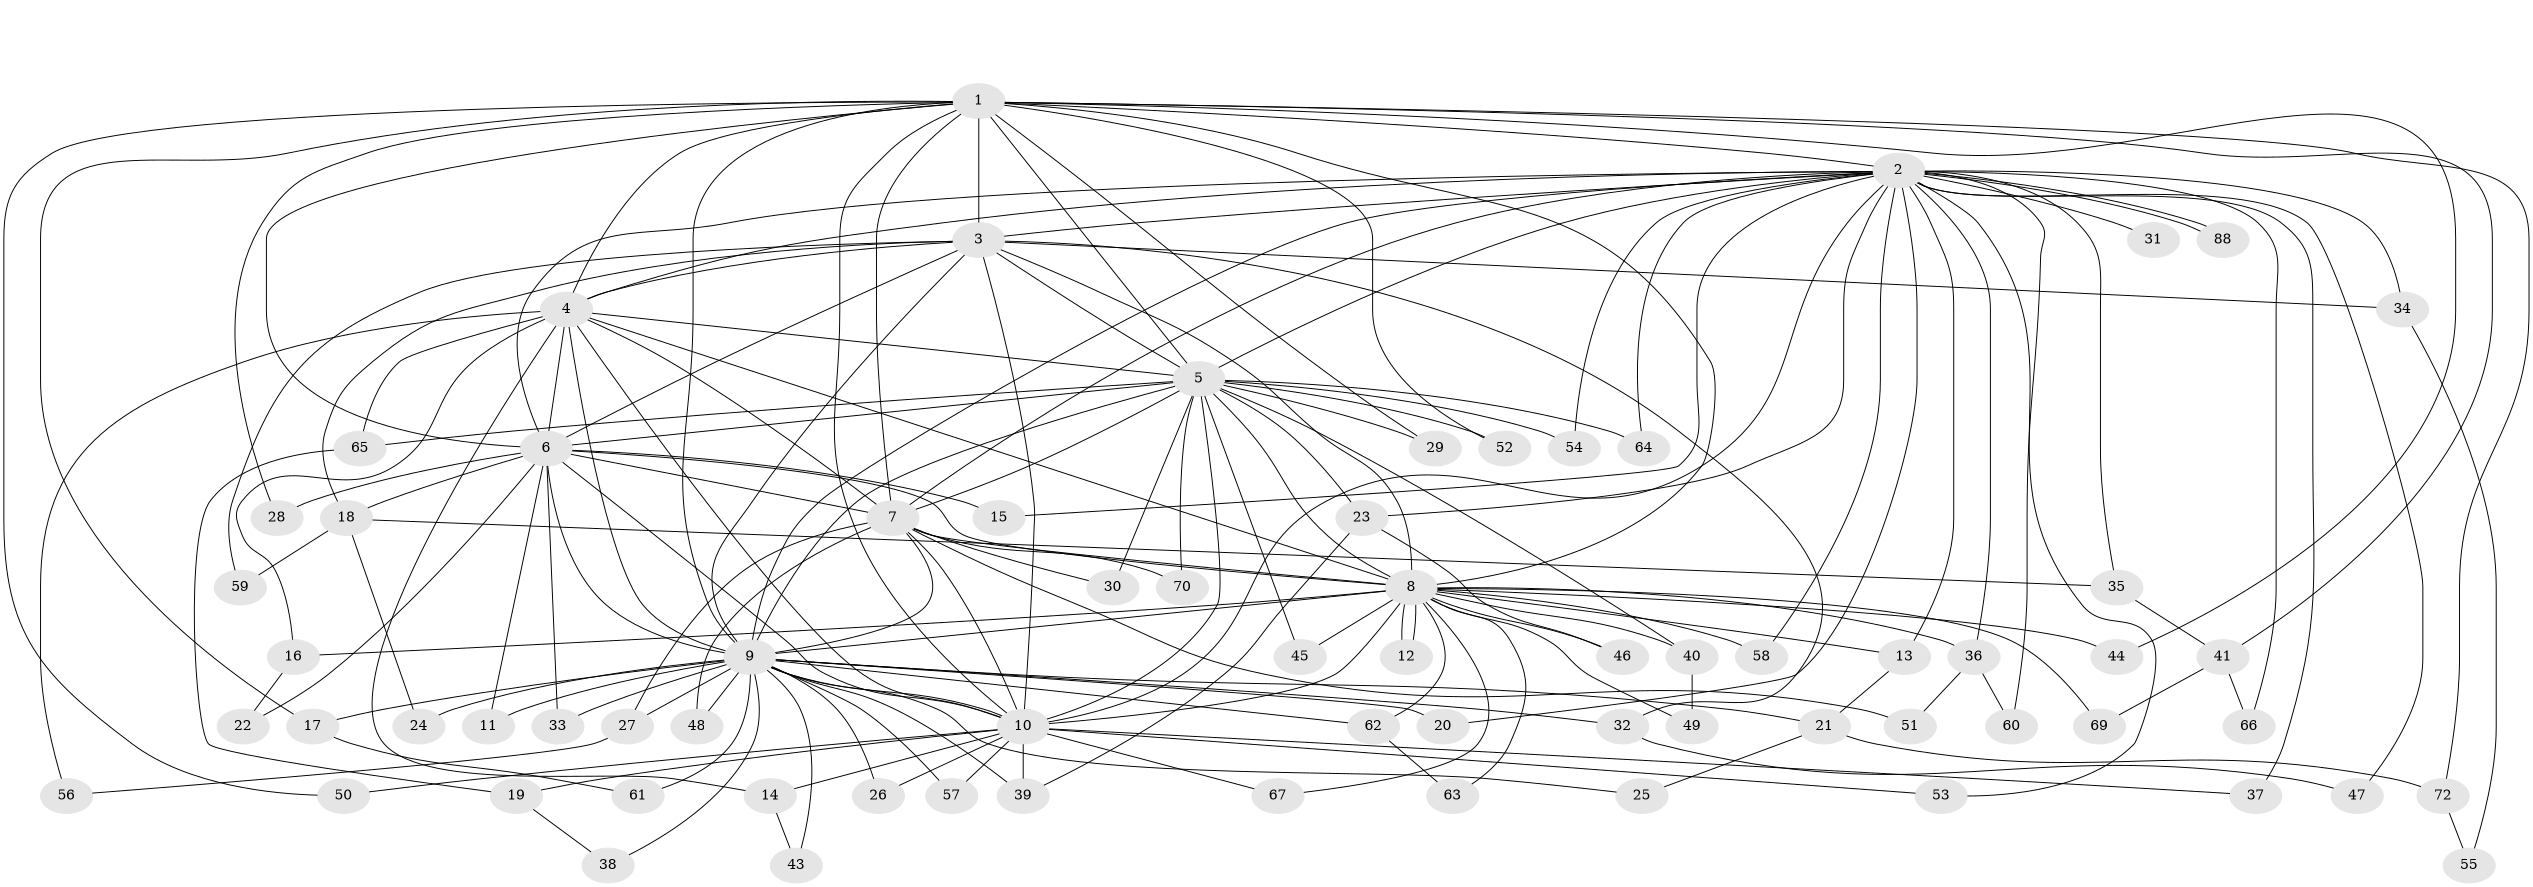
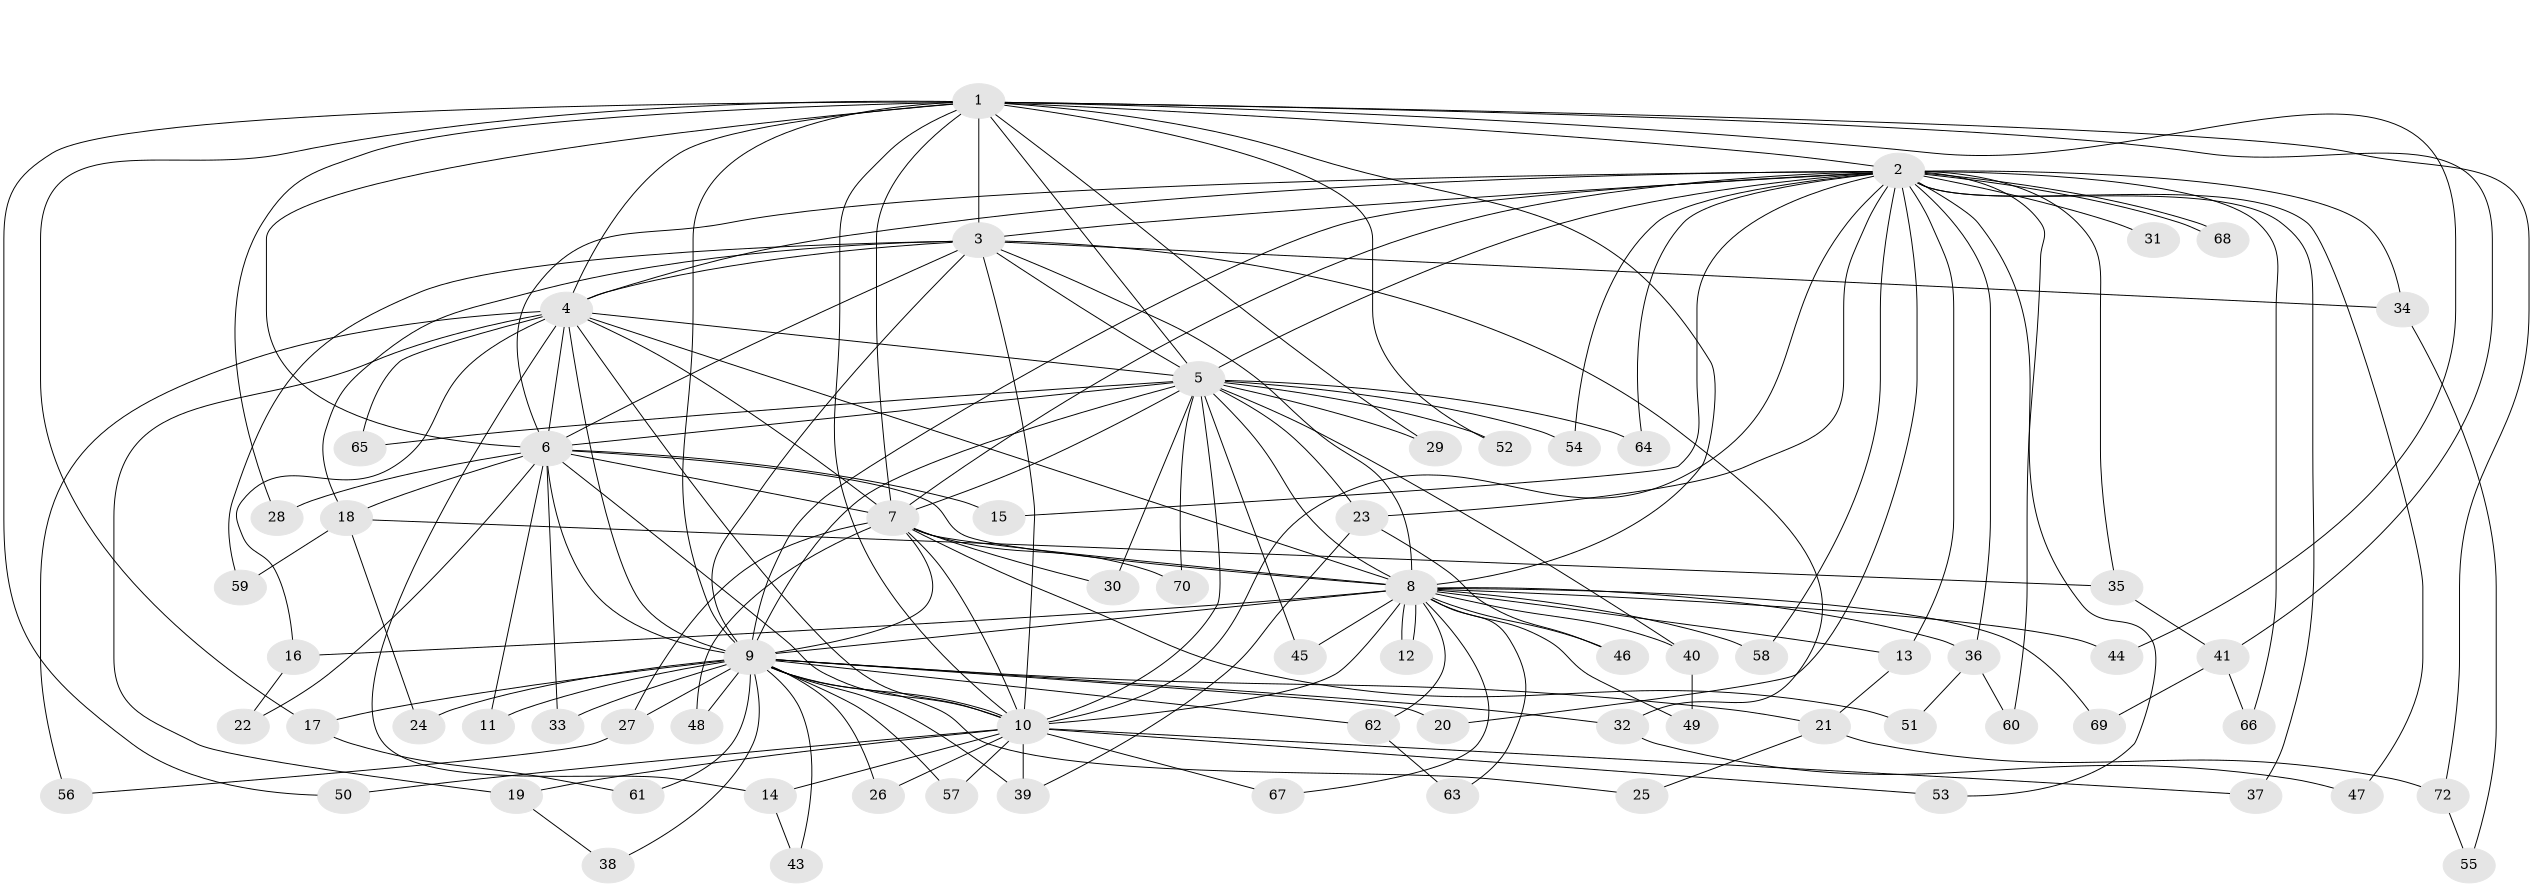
node "88": label "88" -> "68"
edge "65" -- "19": now "4" -- "19"
